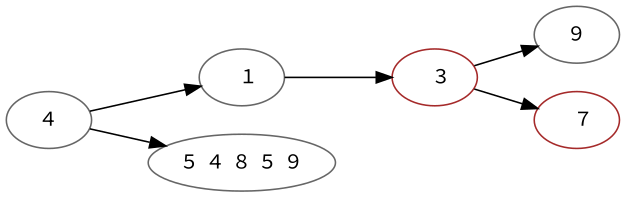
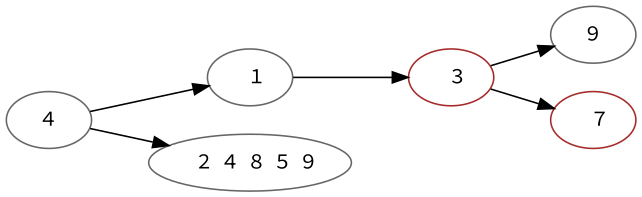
node "5 4 8 5 9": label "5 4 8 5 9" -> "2 4 8 5 9"
